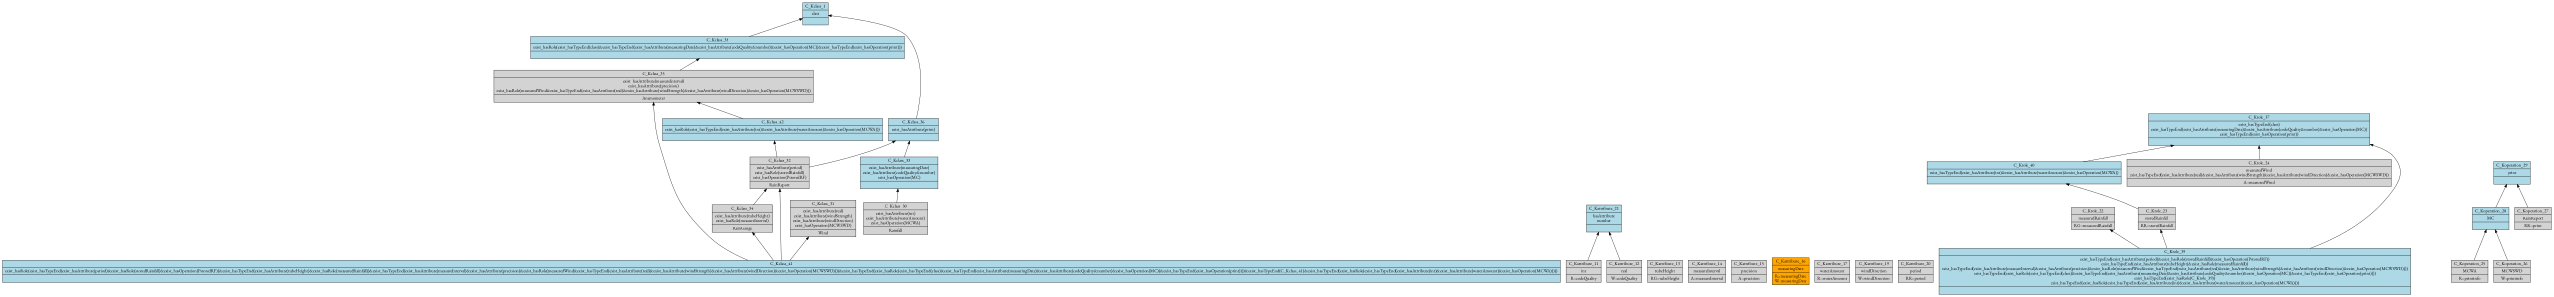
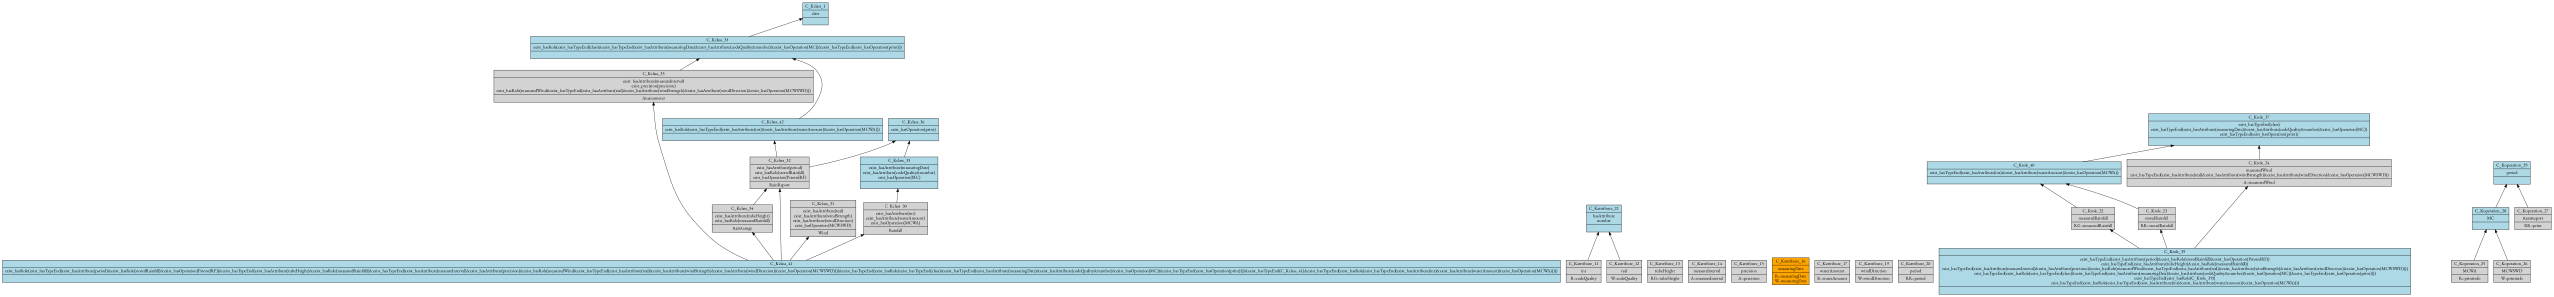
edge "C_Kclass_36" -> "C_Kclass_1": removed
node "C_Kclass_35": text "exist_hasAttribute(precision)" -> "exist_precision(precision)"
edge "C_Kclass_42" -> "C_Kclass_35": now "C_Kclass_42" -> "C_Kclass_38"
node "C_Kclass_36": text "exist_hasAttribute(print)" -> "exist_hasOperation(print)"
node "C_Koperation_29": text "print" -> "period"
edge "C_Krole_22" -> "C_Krole_40": added
edge "C_Krole_39" -> "C_Krole_37": now "C_Krole_39" -> "C_Krole_24"
node "C_Kclass_34": text "exist_hasRole(measureInterval)" -> "exist_hasRole(measuredRainfall)"
edge "C_Kclass_41" -> "C_Kclass_30": added
